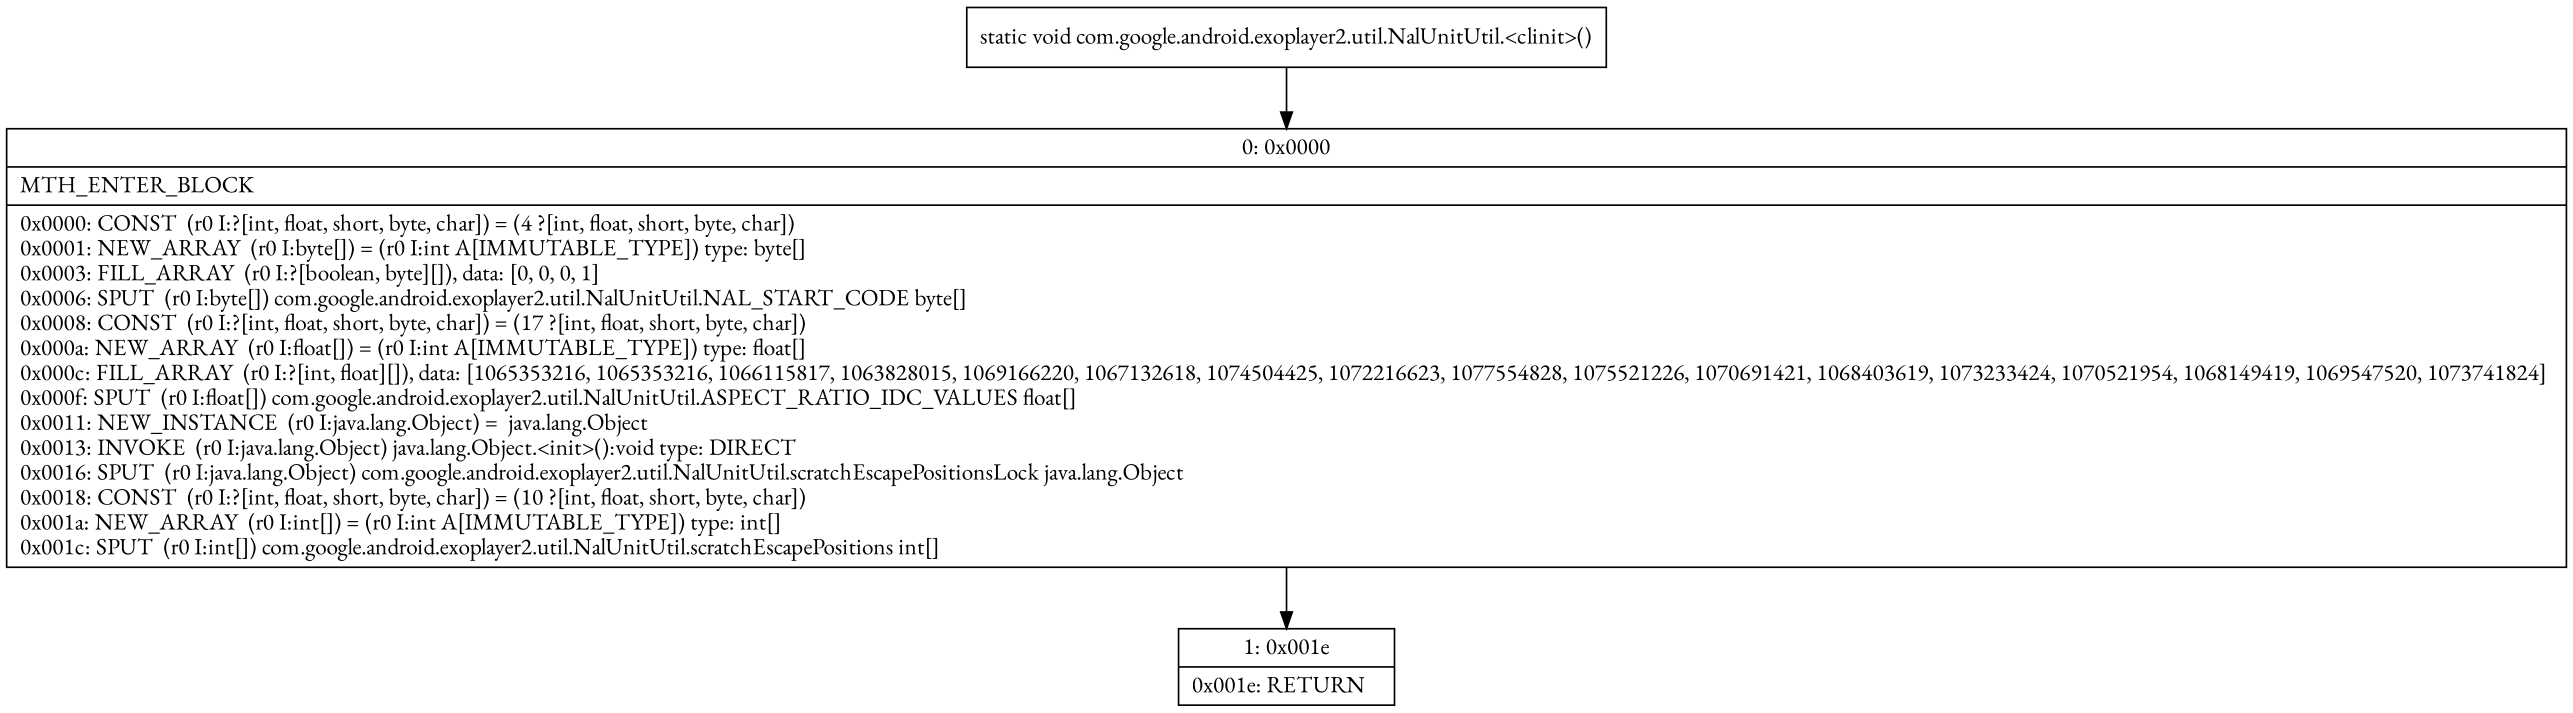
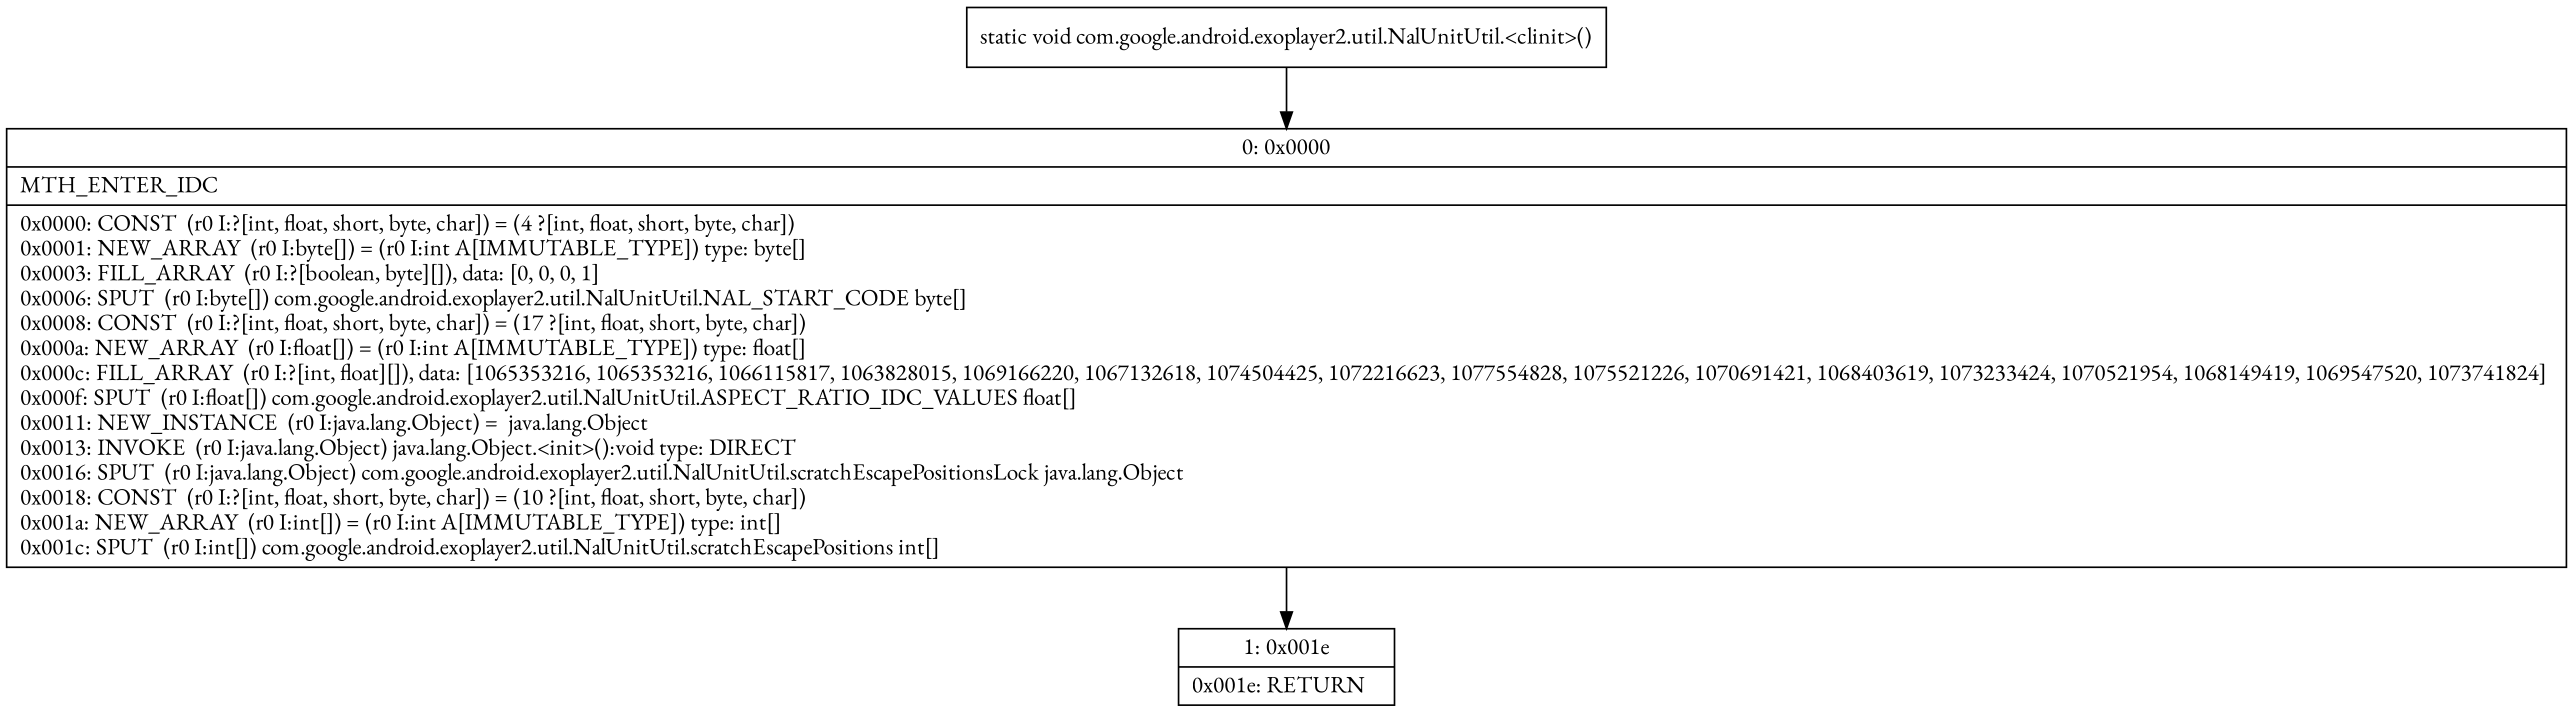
node "0: 0x0000": text "MTH_ENTER_BLOCK" -> "MTH_ENTER_IDC"
